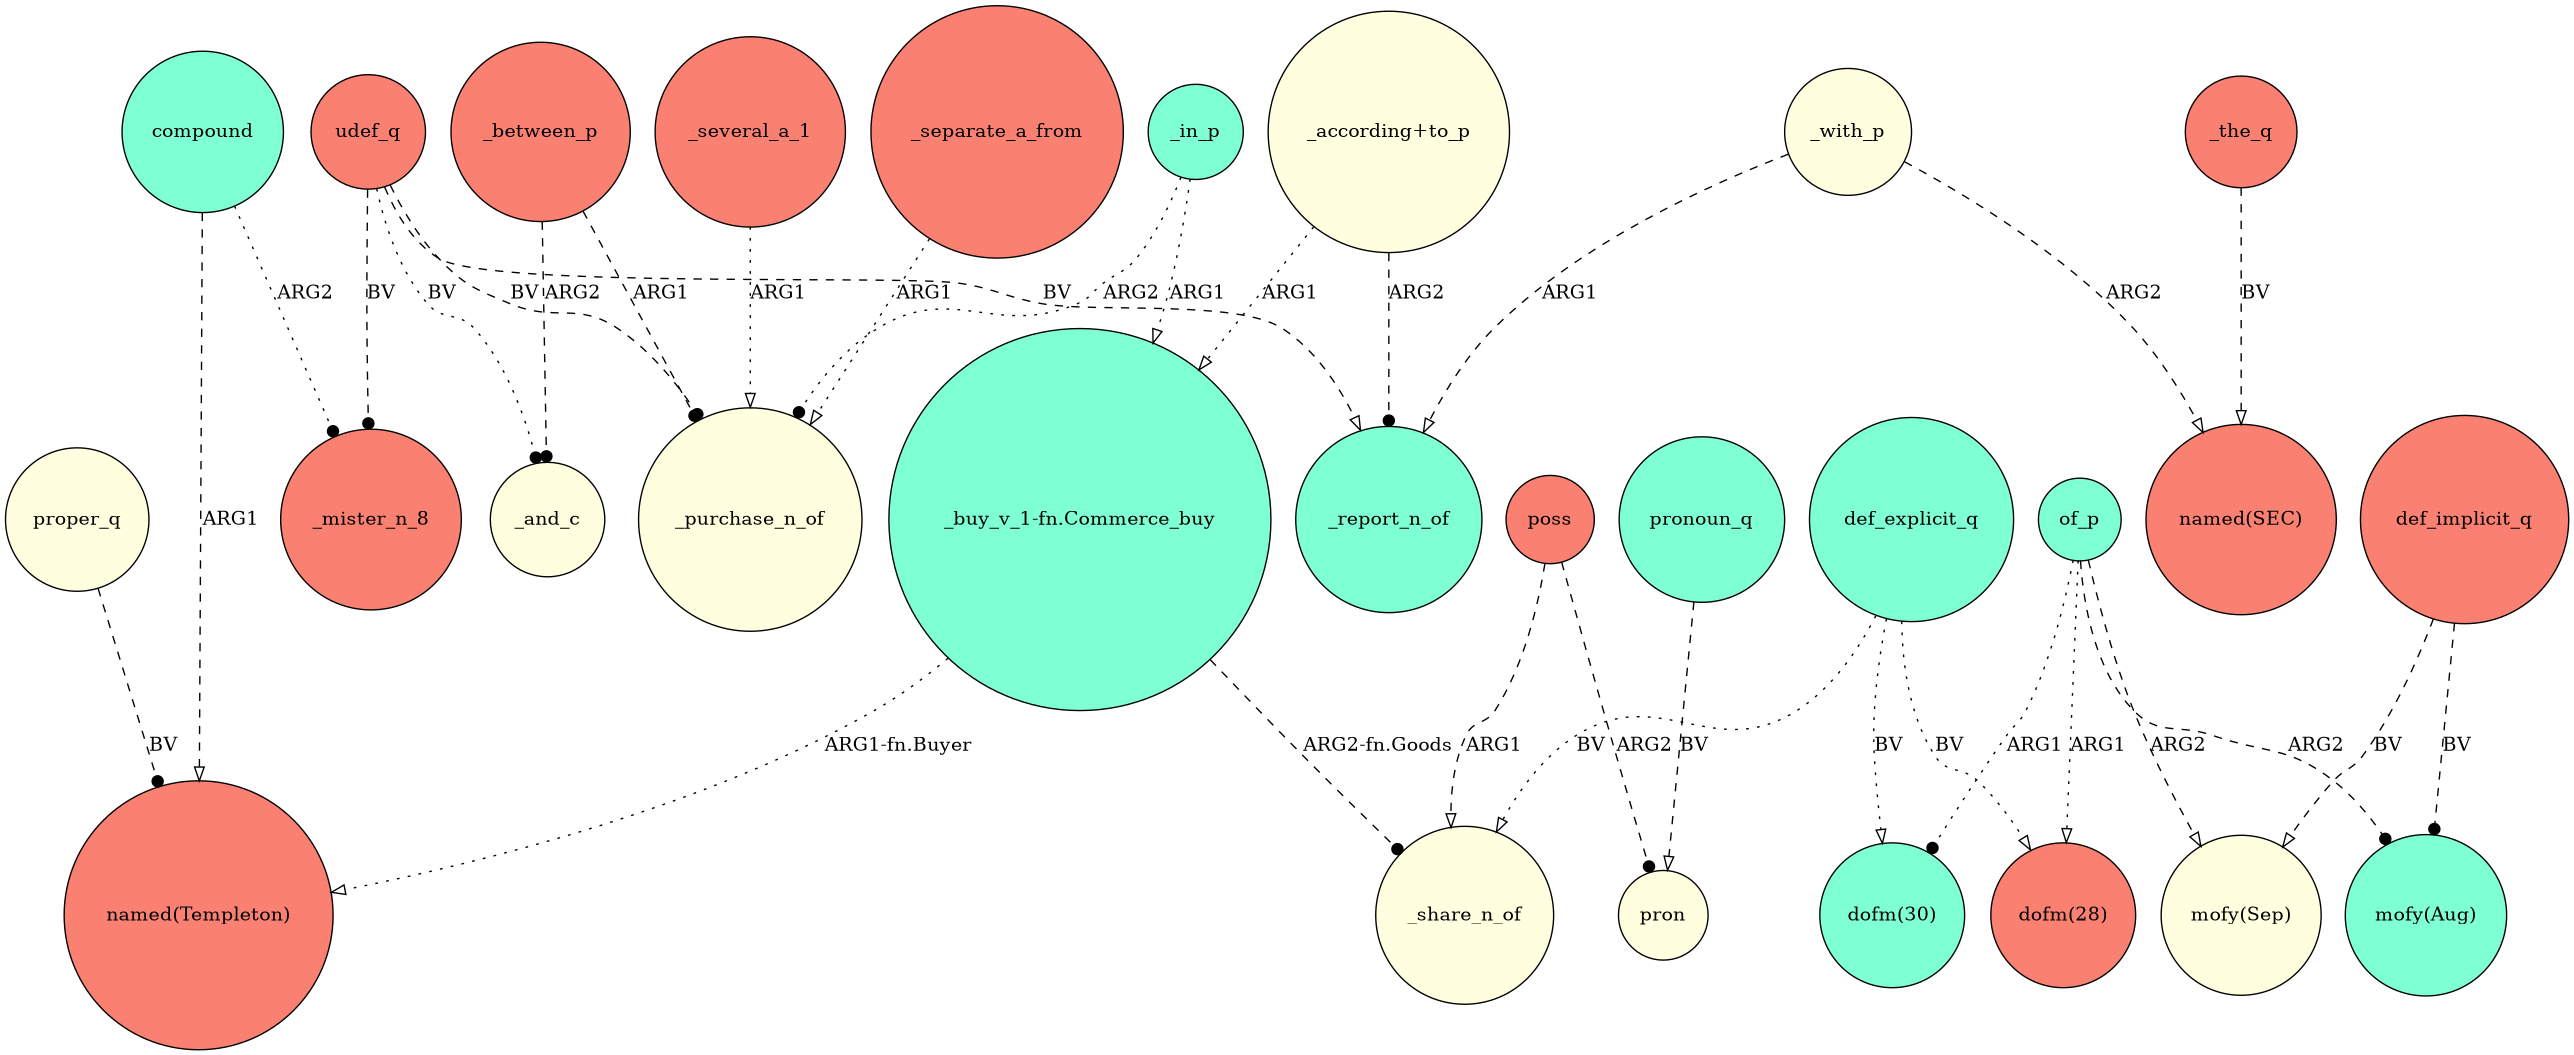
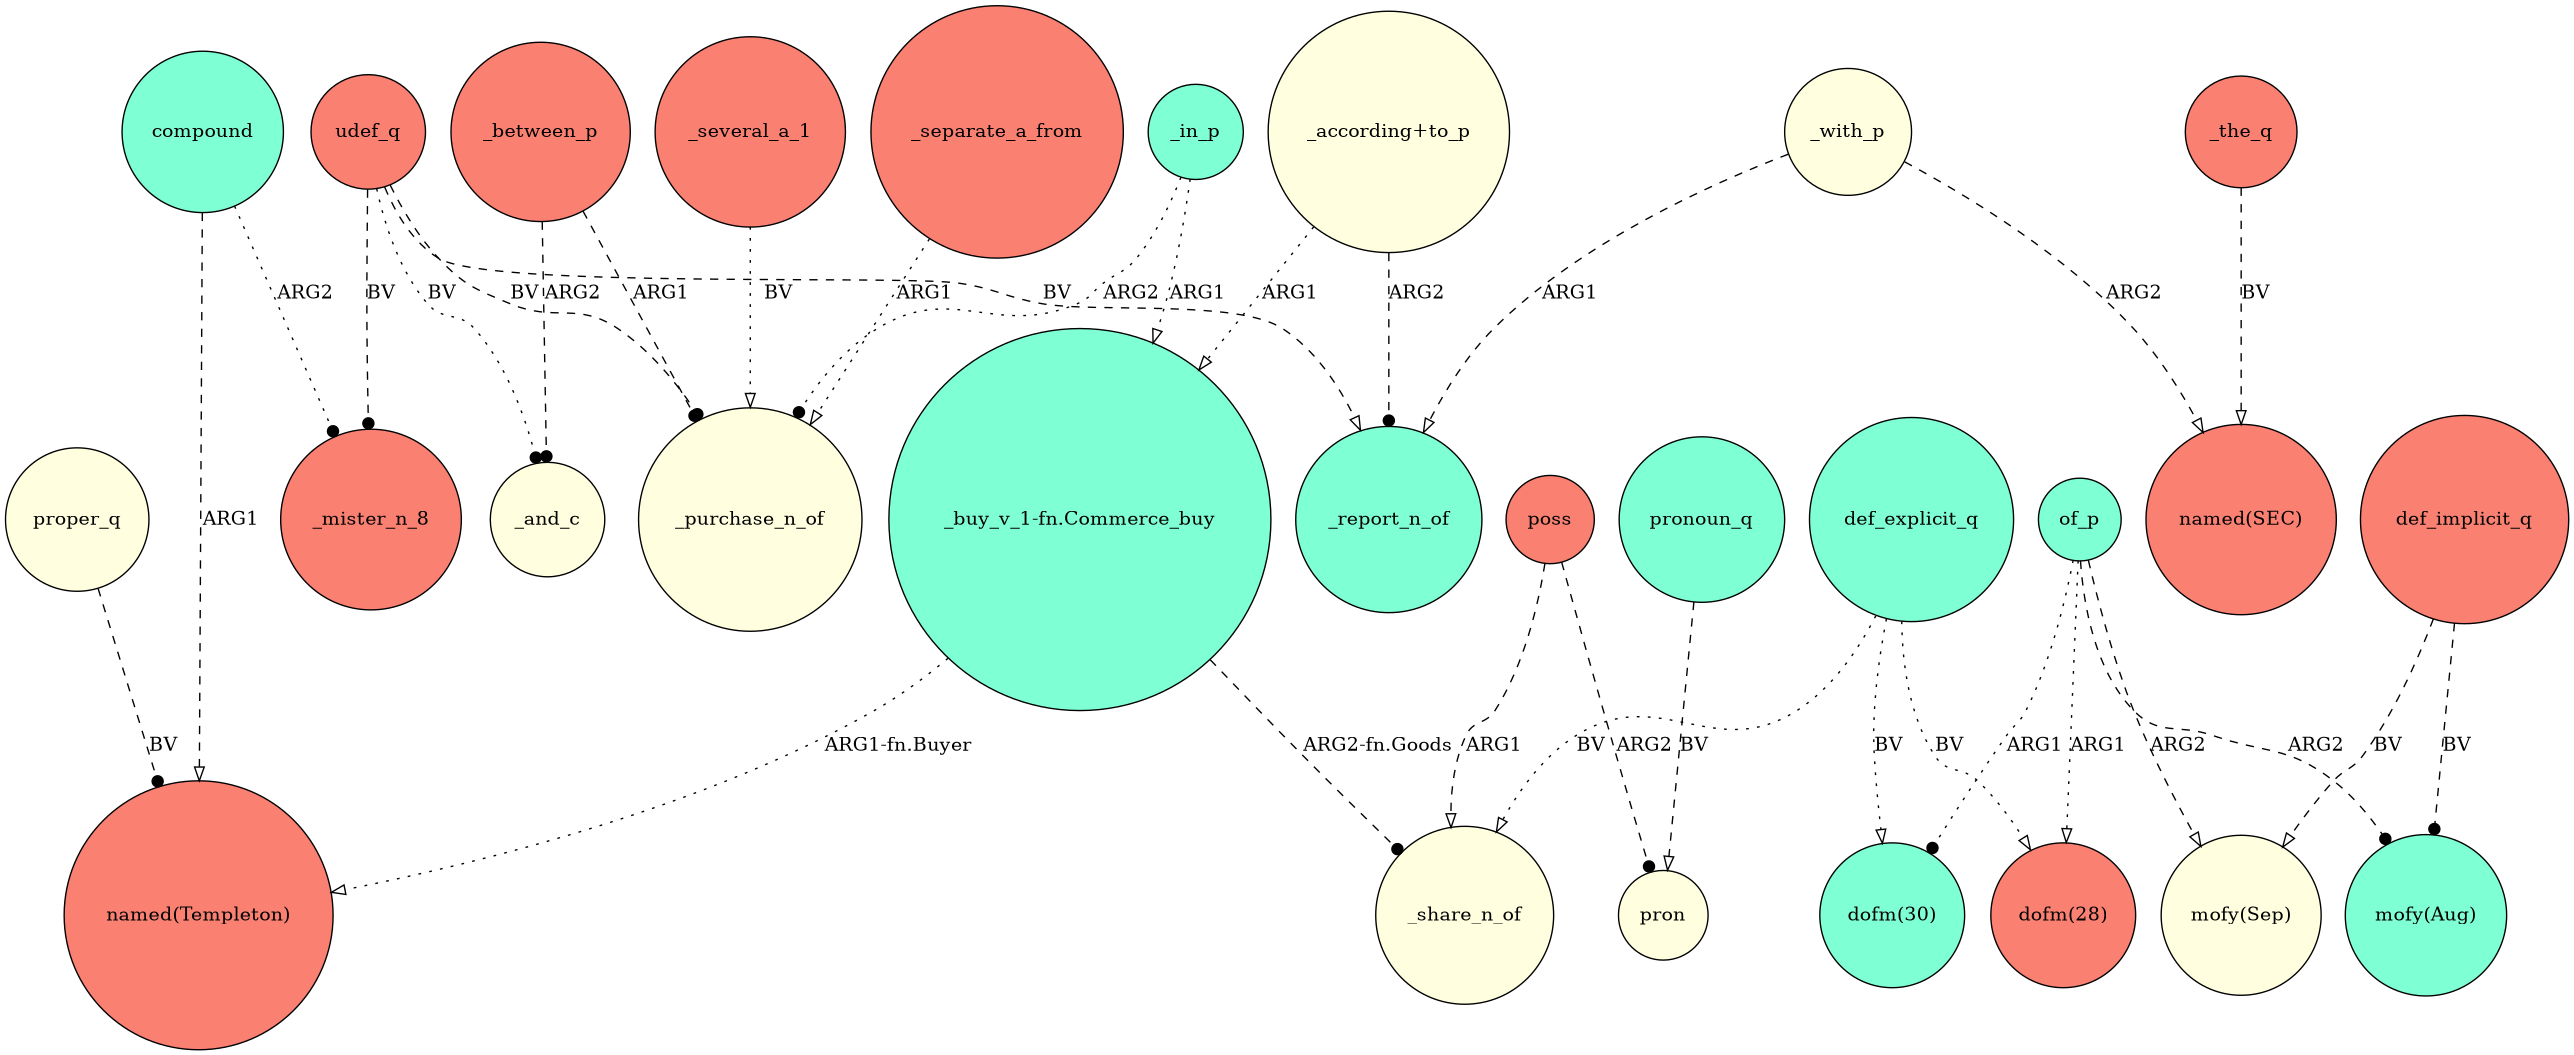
edge "_several_a_1" -> "_purchase_n_of": label "ARG1" -> "BV"
